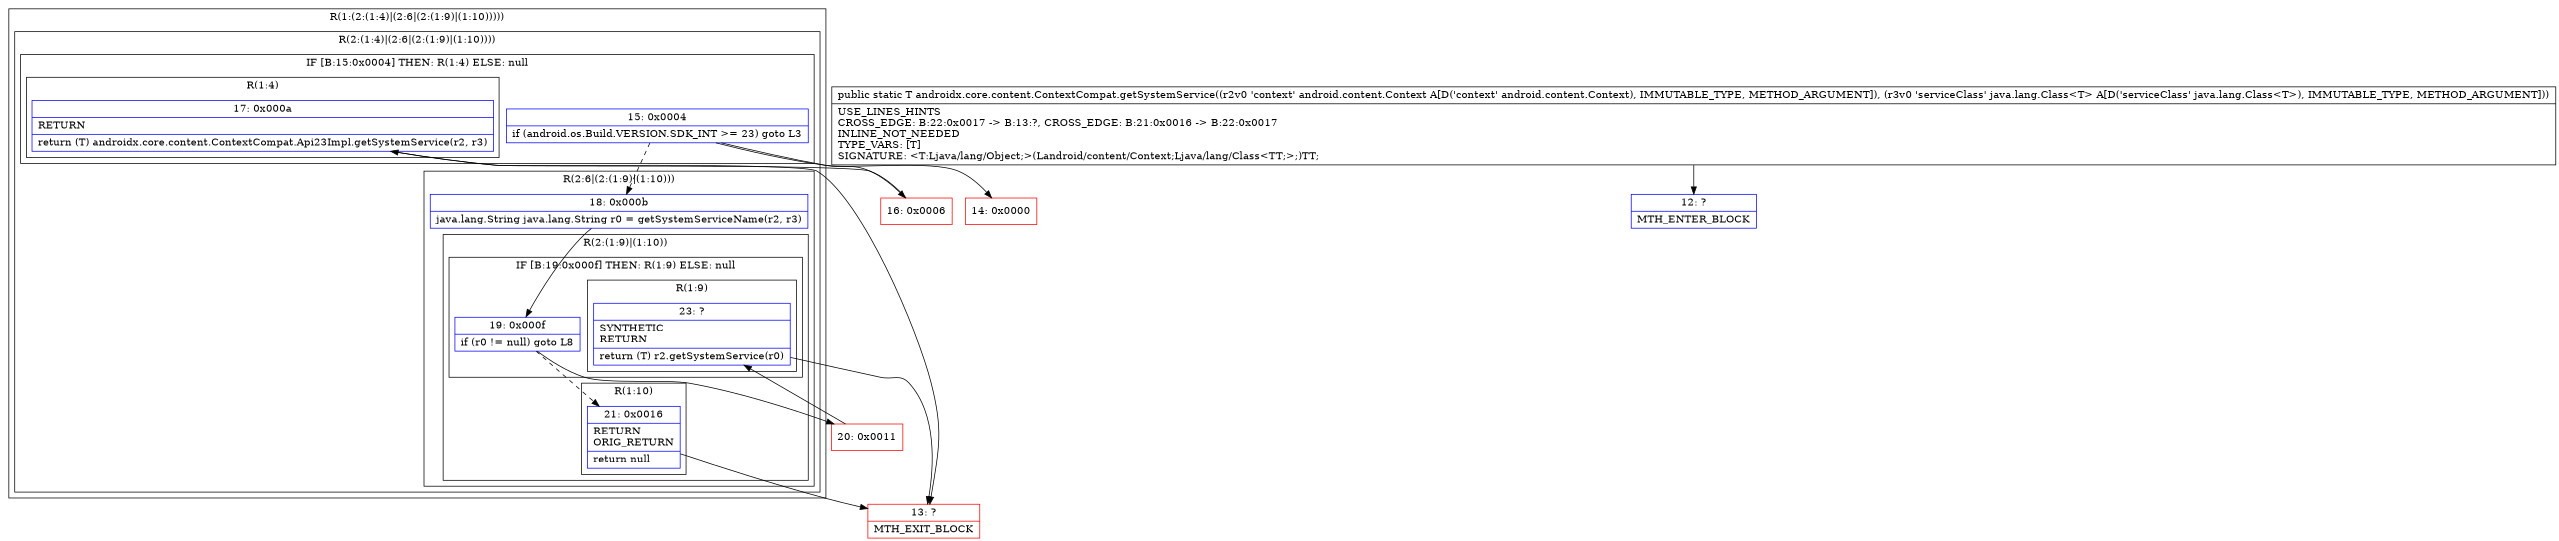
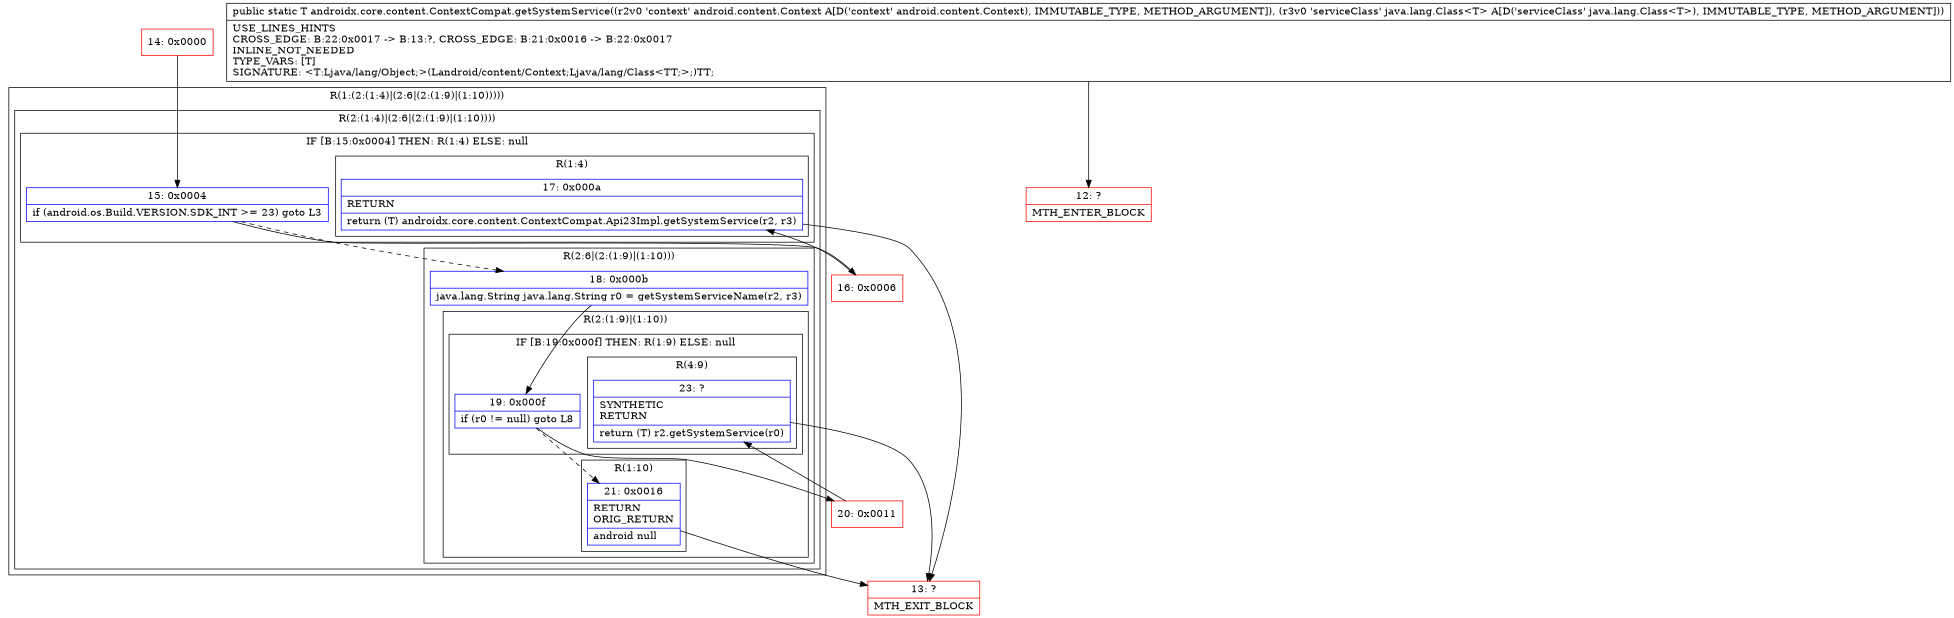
edge "15: 0x0004" -> "14: 0x0000": reversed
node "12: ?": color blue -> red
cluster "R(1:9)": label "R(1:9)" -> "R(4:9)"
node "21: 0x0016": text "return null" -> "android null"
